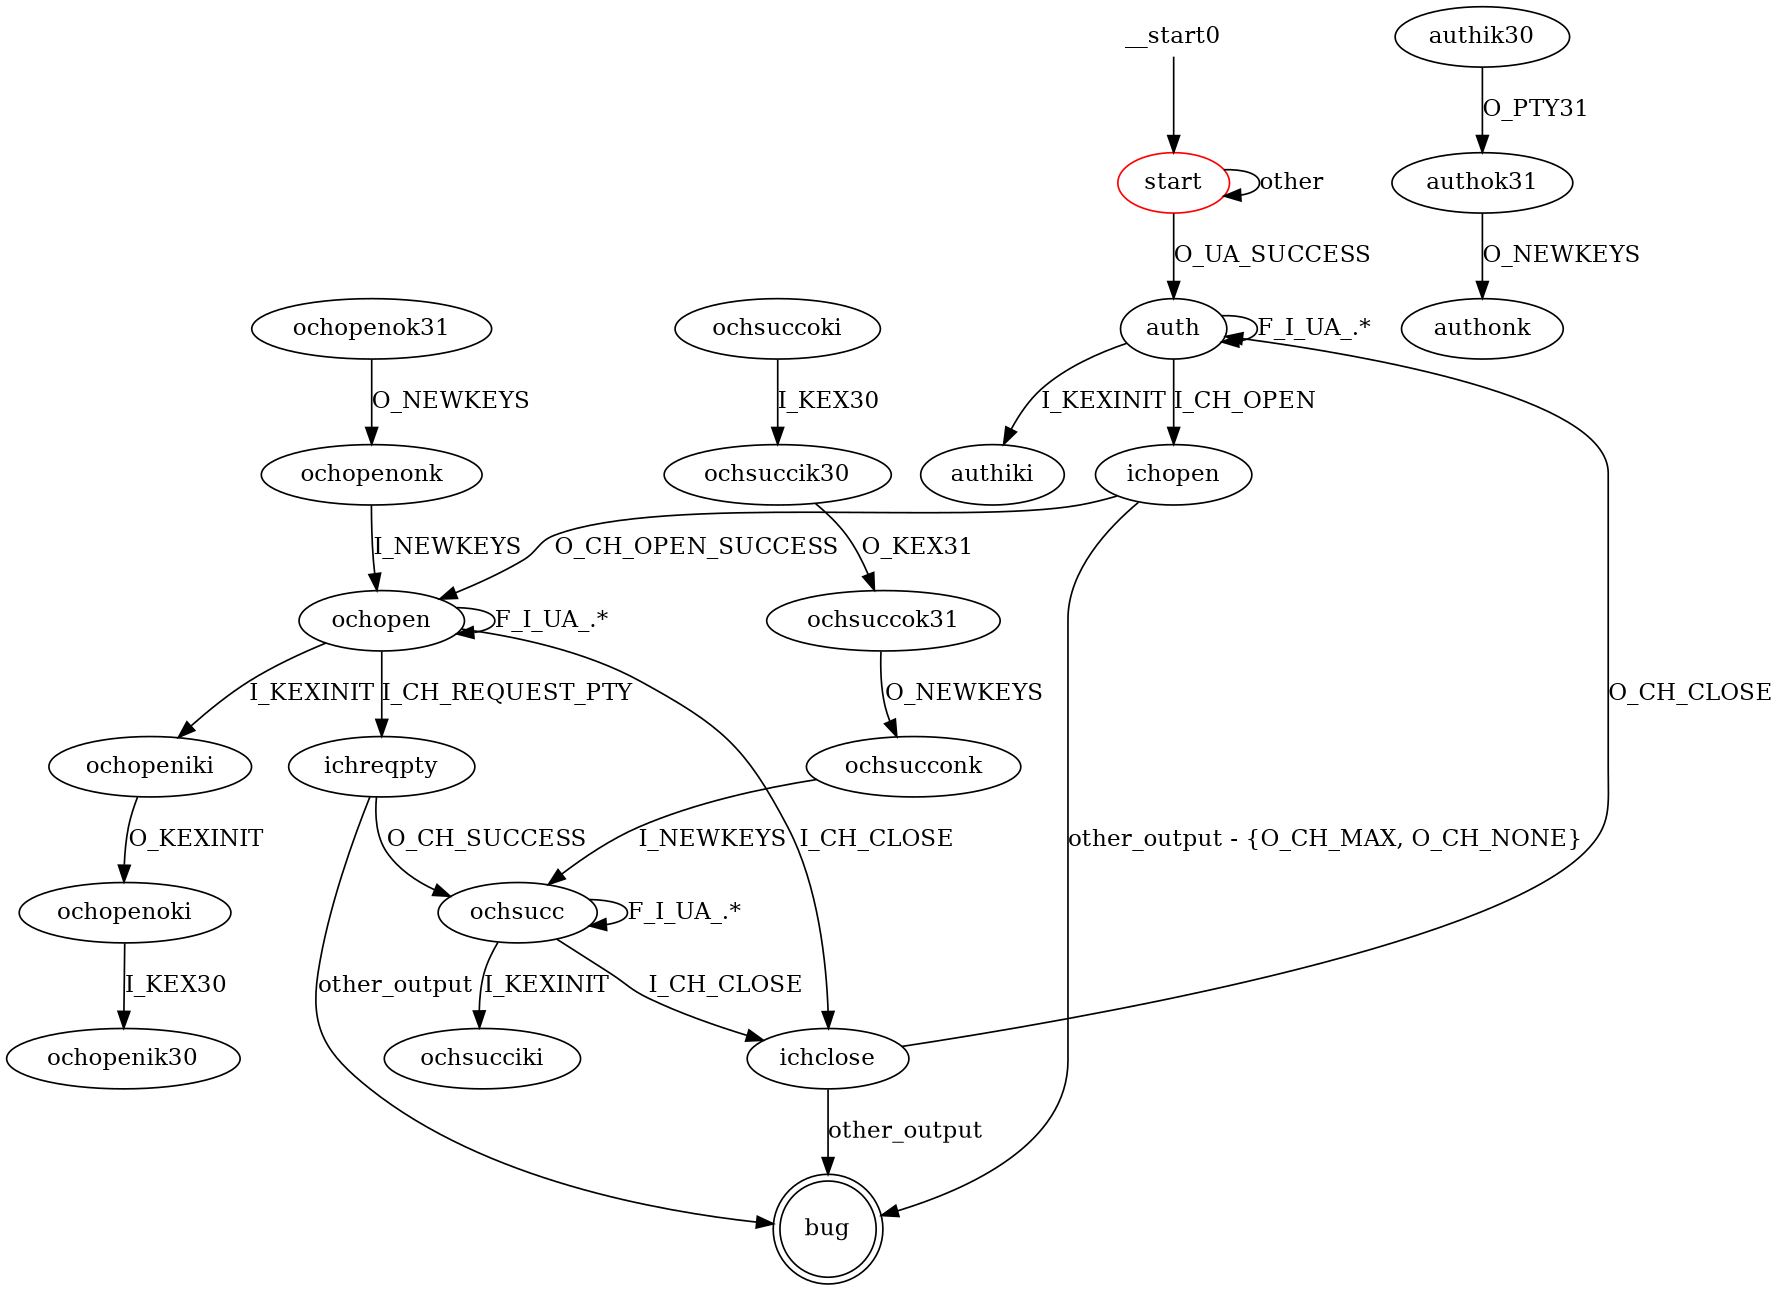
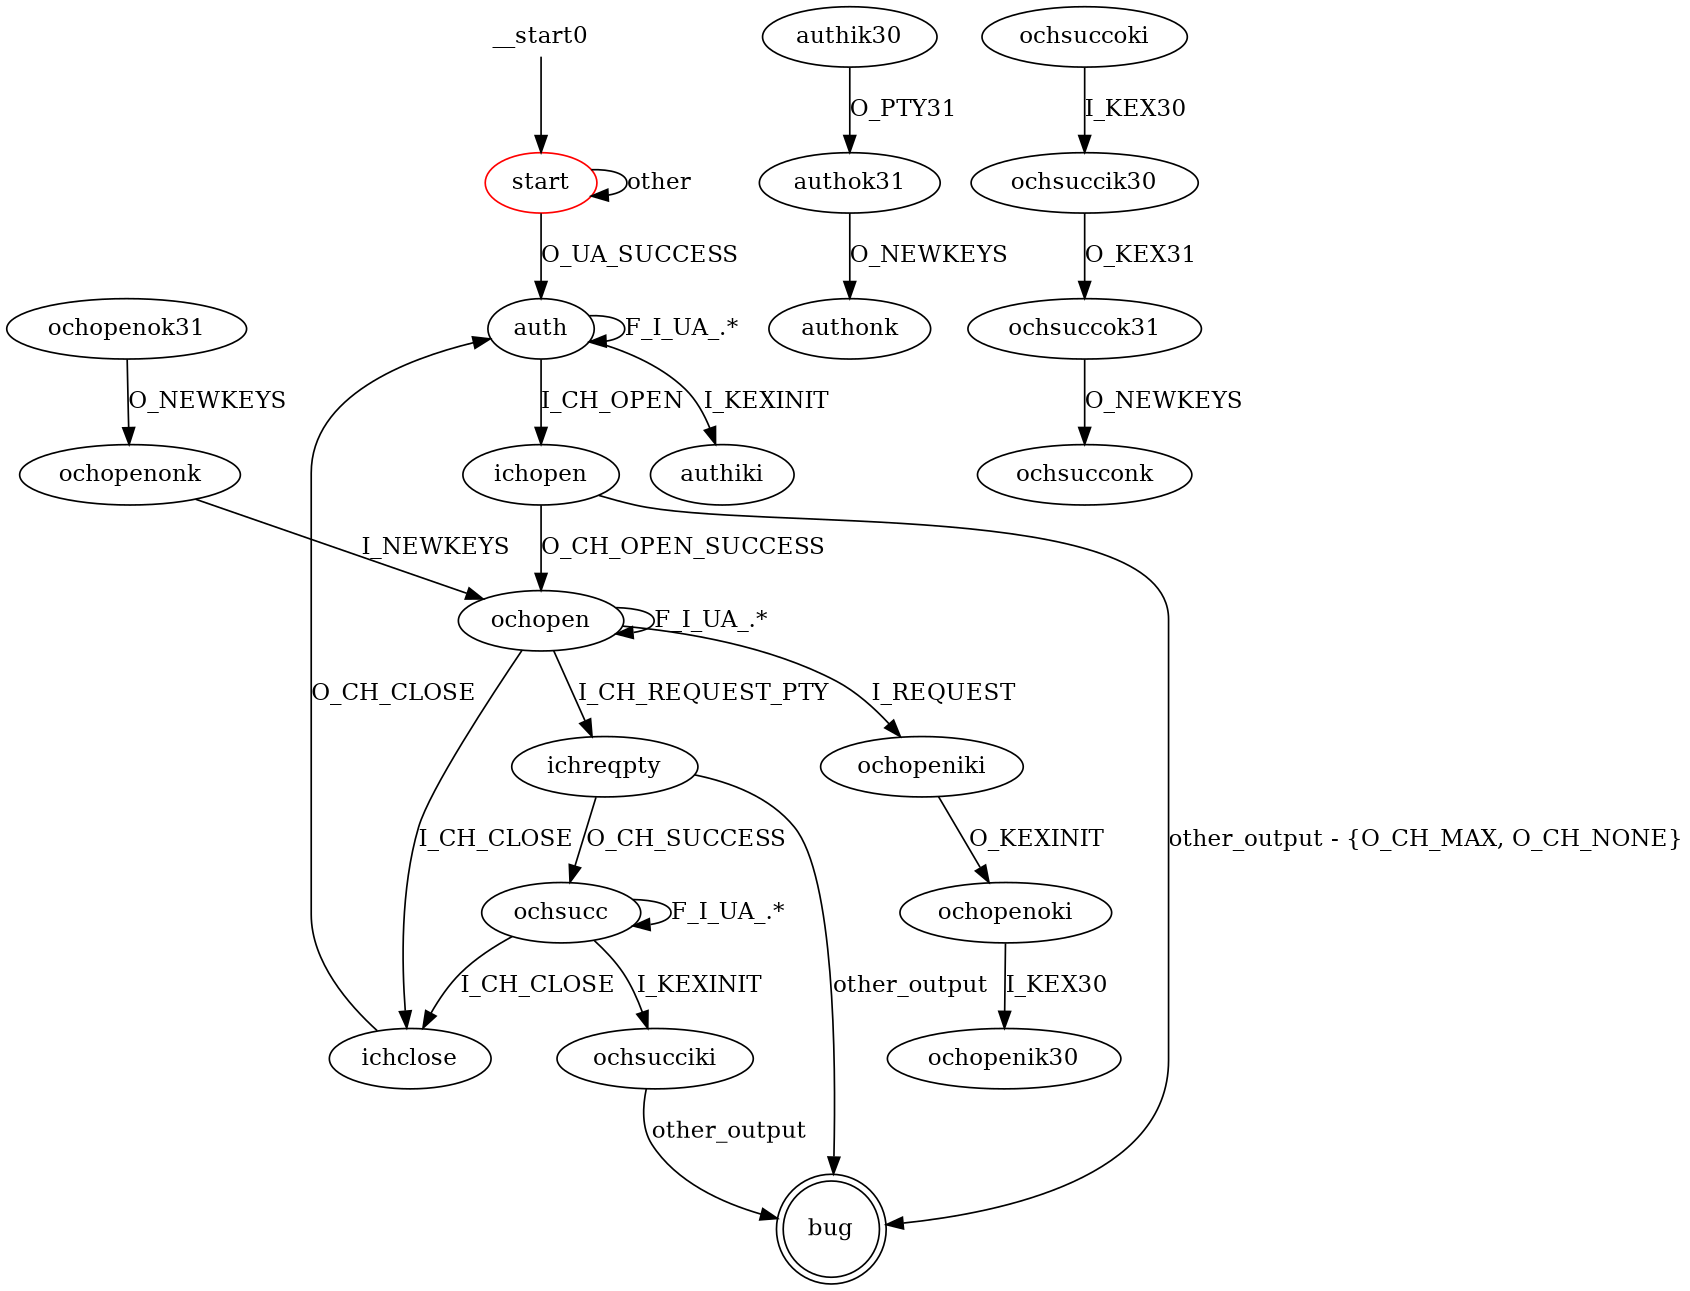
edge "ochopen" -> "ochopeniki": label "I_KEXINIT" -> "I_REQUEST"
edge "ochsucconk" -> "ochsucc": removed, label "I_NEWKEYS"
edge "ichclose" -> "bug": now "ochsucciki" -> "bug"
